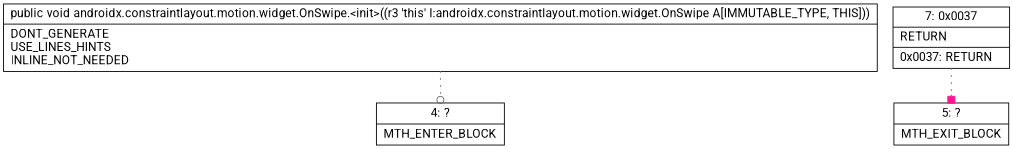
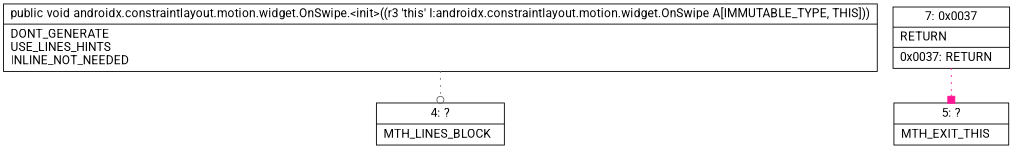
node "4: ?": text "MTH_ENTER_BLOCK" -> "MTH_LINES_BLOCK"
node "5: ?": text "MTH_EXIT_BLOCK" -> "MTH_EXIT_THIS"
